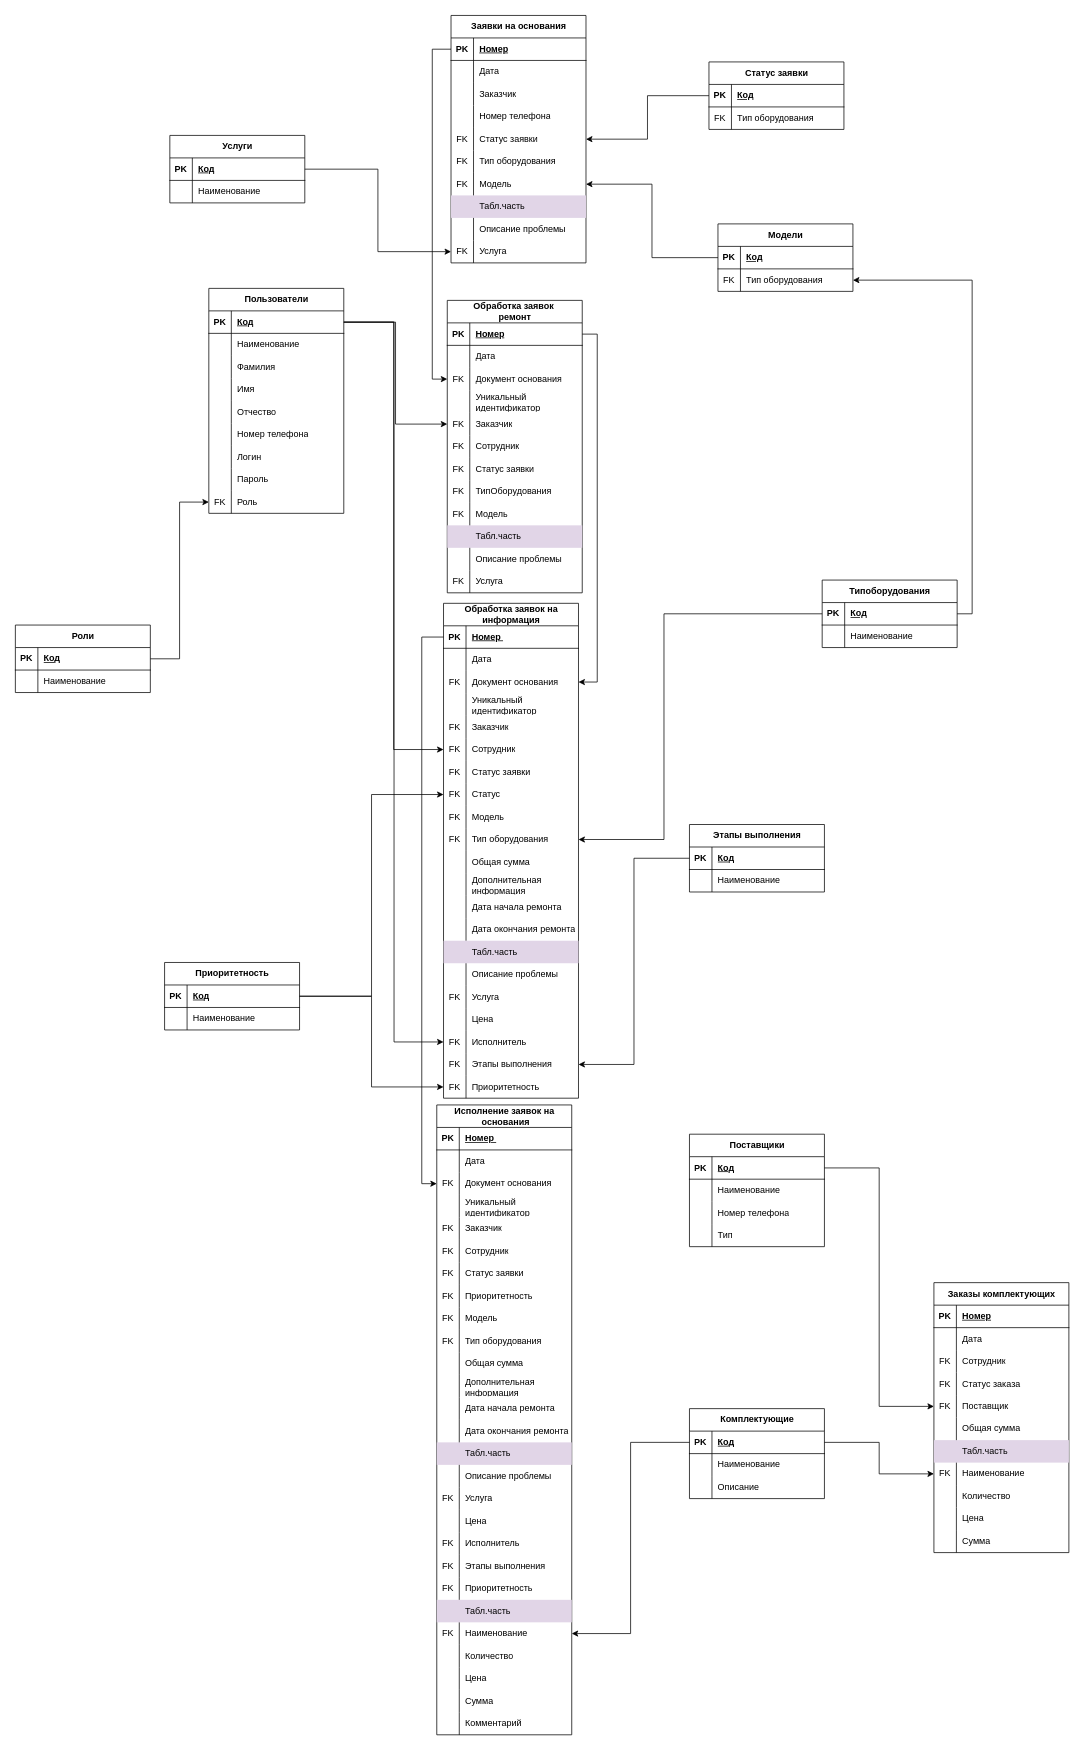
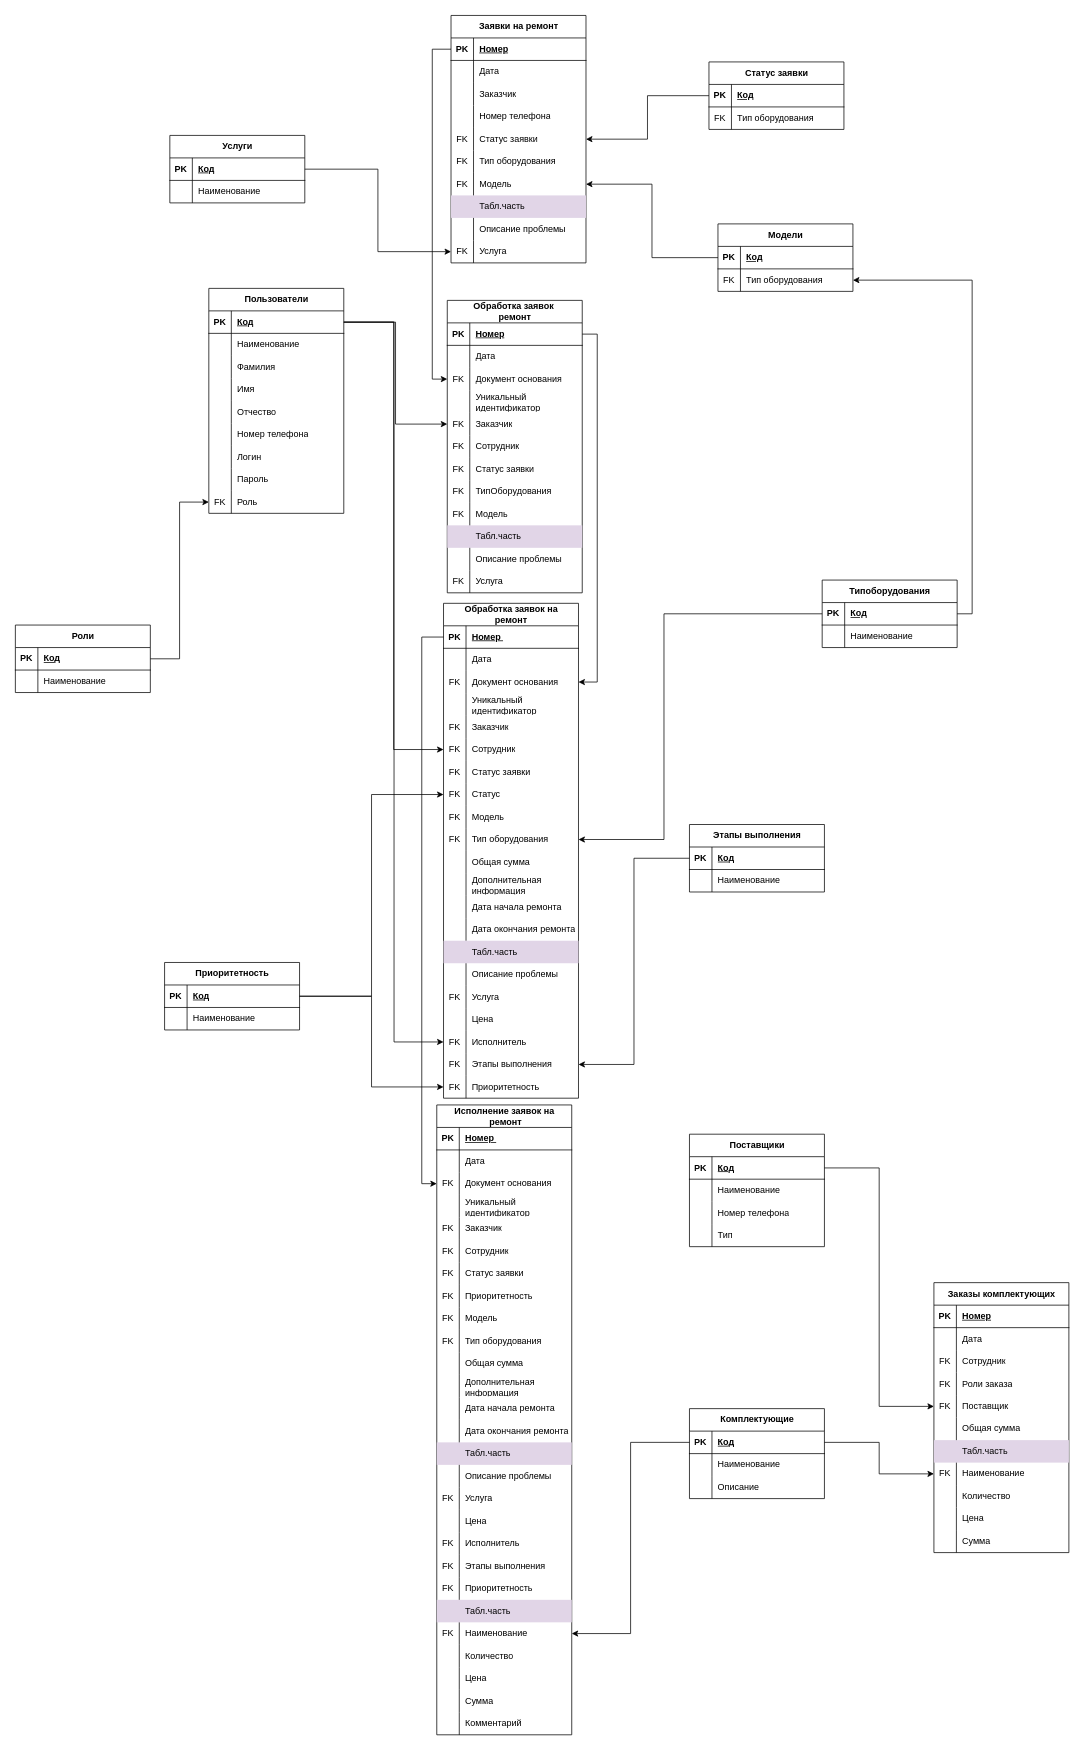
node "Заявки на основания": label "Заявки на основания" -> "Заявки на ремонт"
node "Обработка заявок на информация": label "Обработка заявок на информация" -> "Обработка заявок на ремонт"
node "Исполнение заявок на основания": label "Исполнение заявок на основания" -> "Исполнение заявок на ремонт"
node "Статус заказа": label "Статус заказа" -> "Роли заказа"
